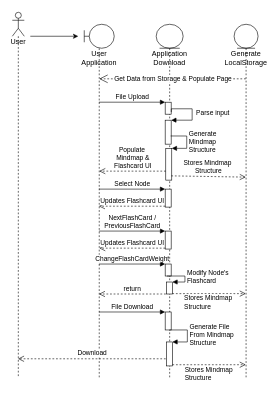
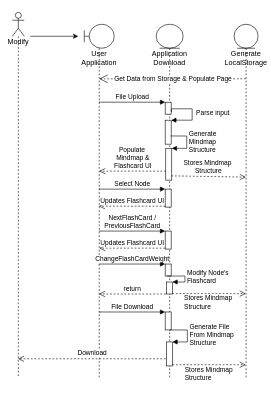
node "User": label "User" -> "Modify"
